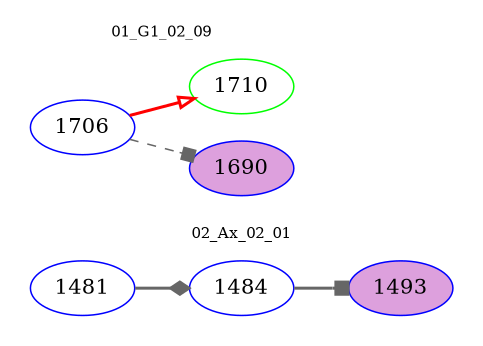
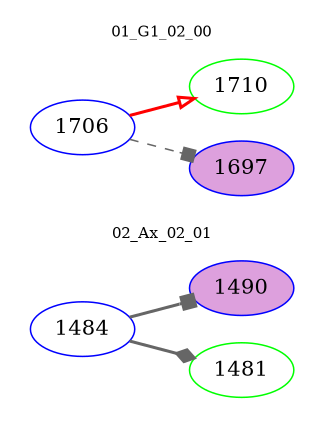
cluster "01_G1_02_09": label "01_G1_02_09" -> "01_G1_02_00"
node "1690": label "1690" -> "1697"
node "1481": color blue -> green
edge "1481" -> "1484": reversed
node "1493": label "1493" -> "1490"
